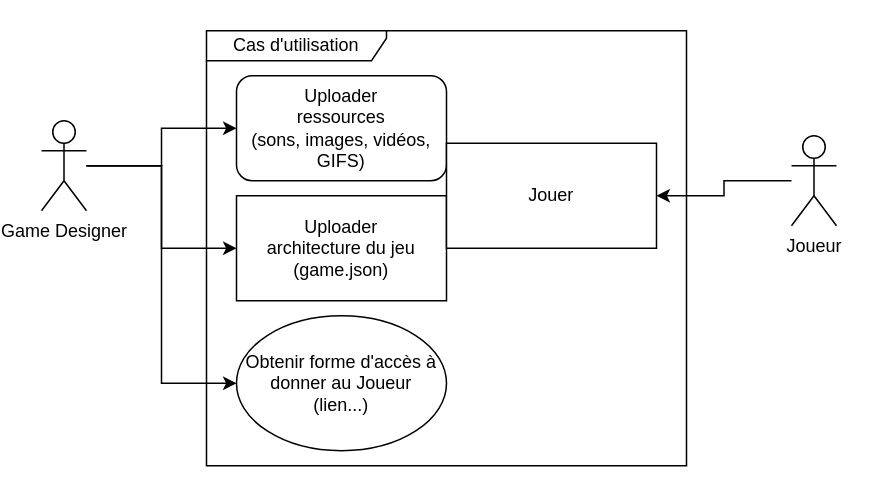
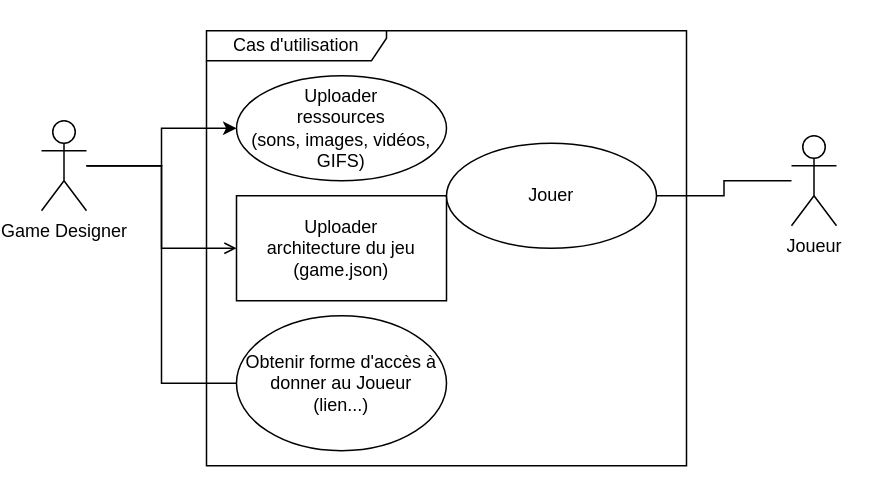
node "Uploader ressources (sons, images, vidéos, GIFS)": shape rounded rectangle -> ellipse
node "Jouer": shape rectangle -> ellipse
edge "Joueur" -> "Jouer": arrowhead classic -> none
edge "Game Designer" -> "Uploader architecture du jeu (game.json)": arrowhead classic -> open
edge "Game Designer" -> "Obtenir forme d'accès à donner au Joueur (lien...)": arrowhead classic -> none
